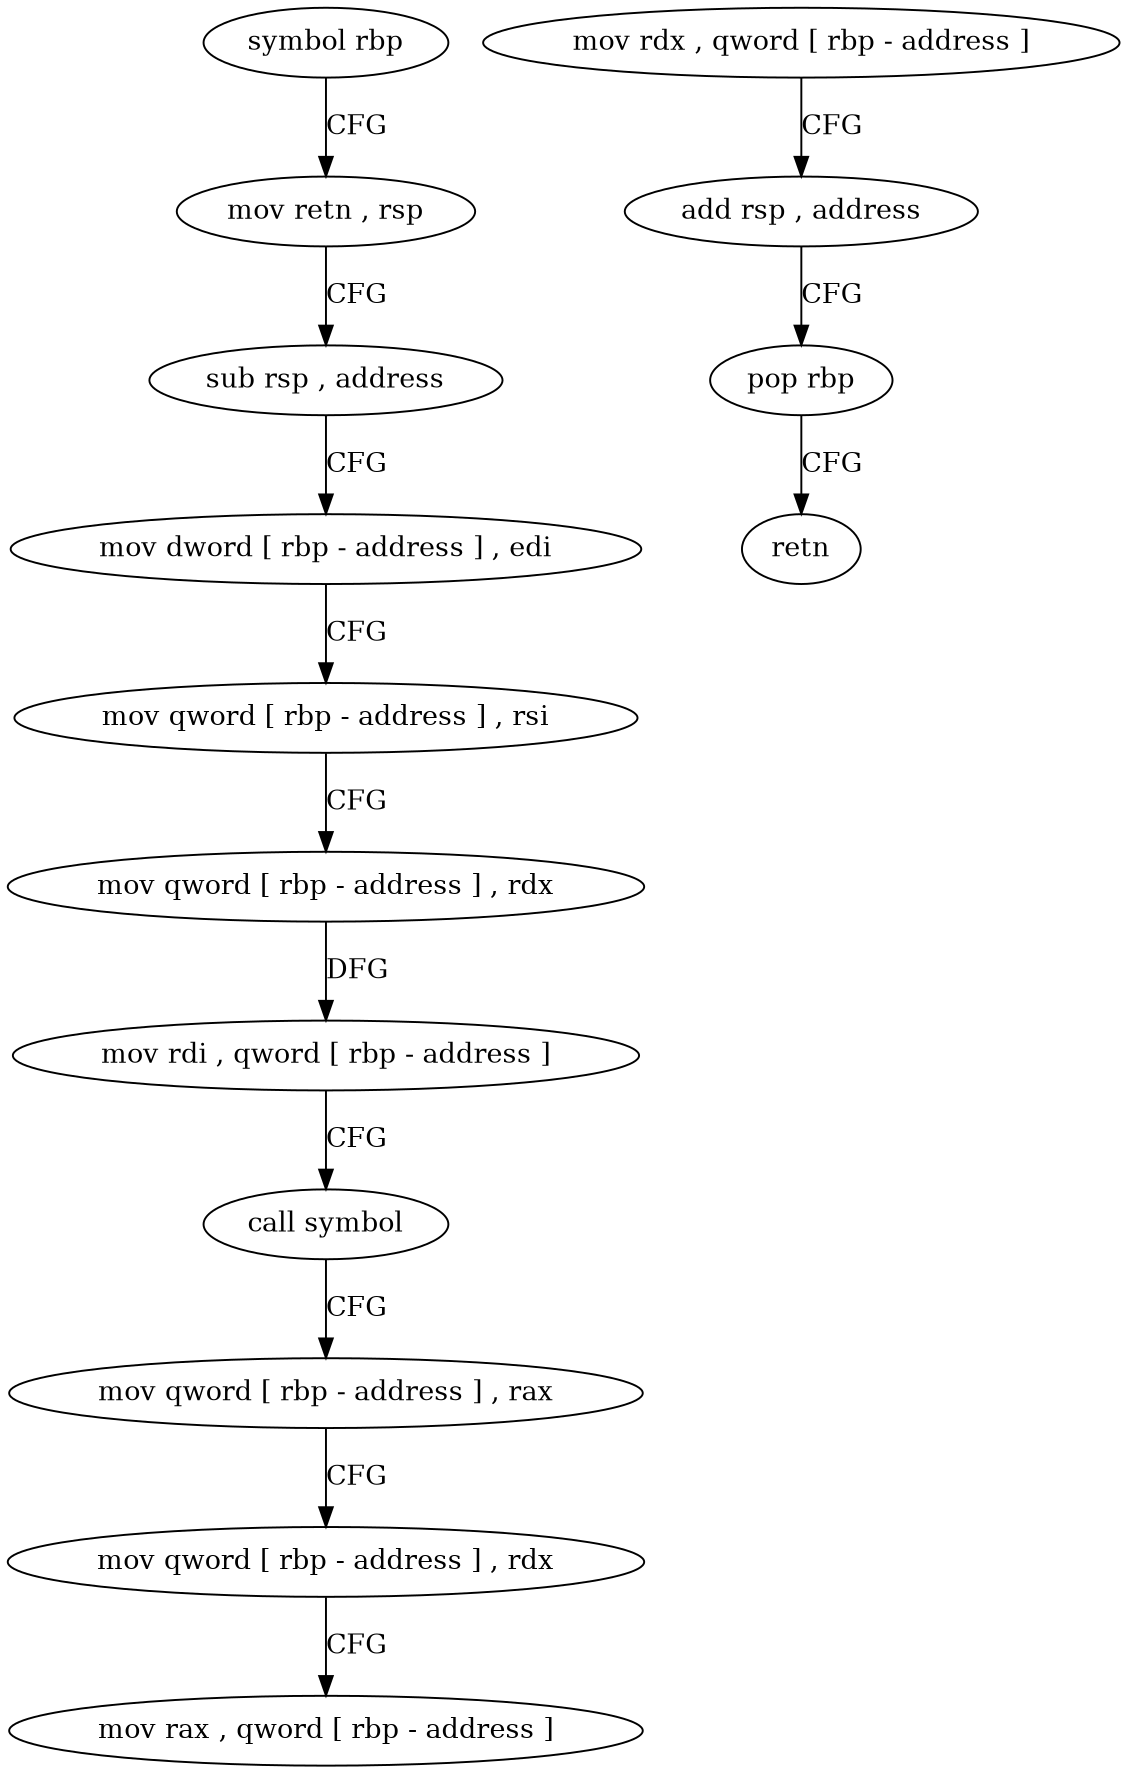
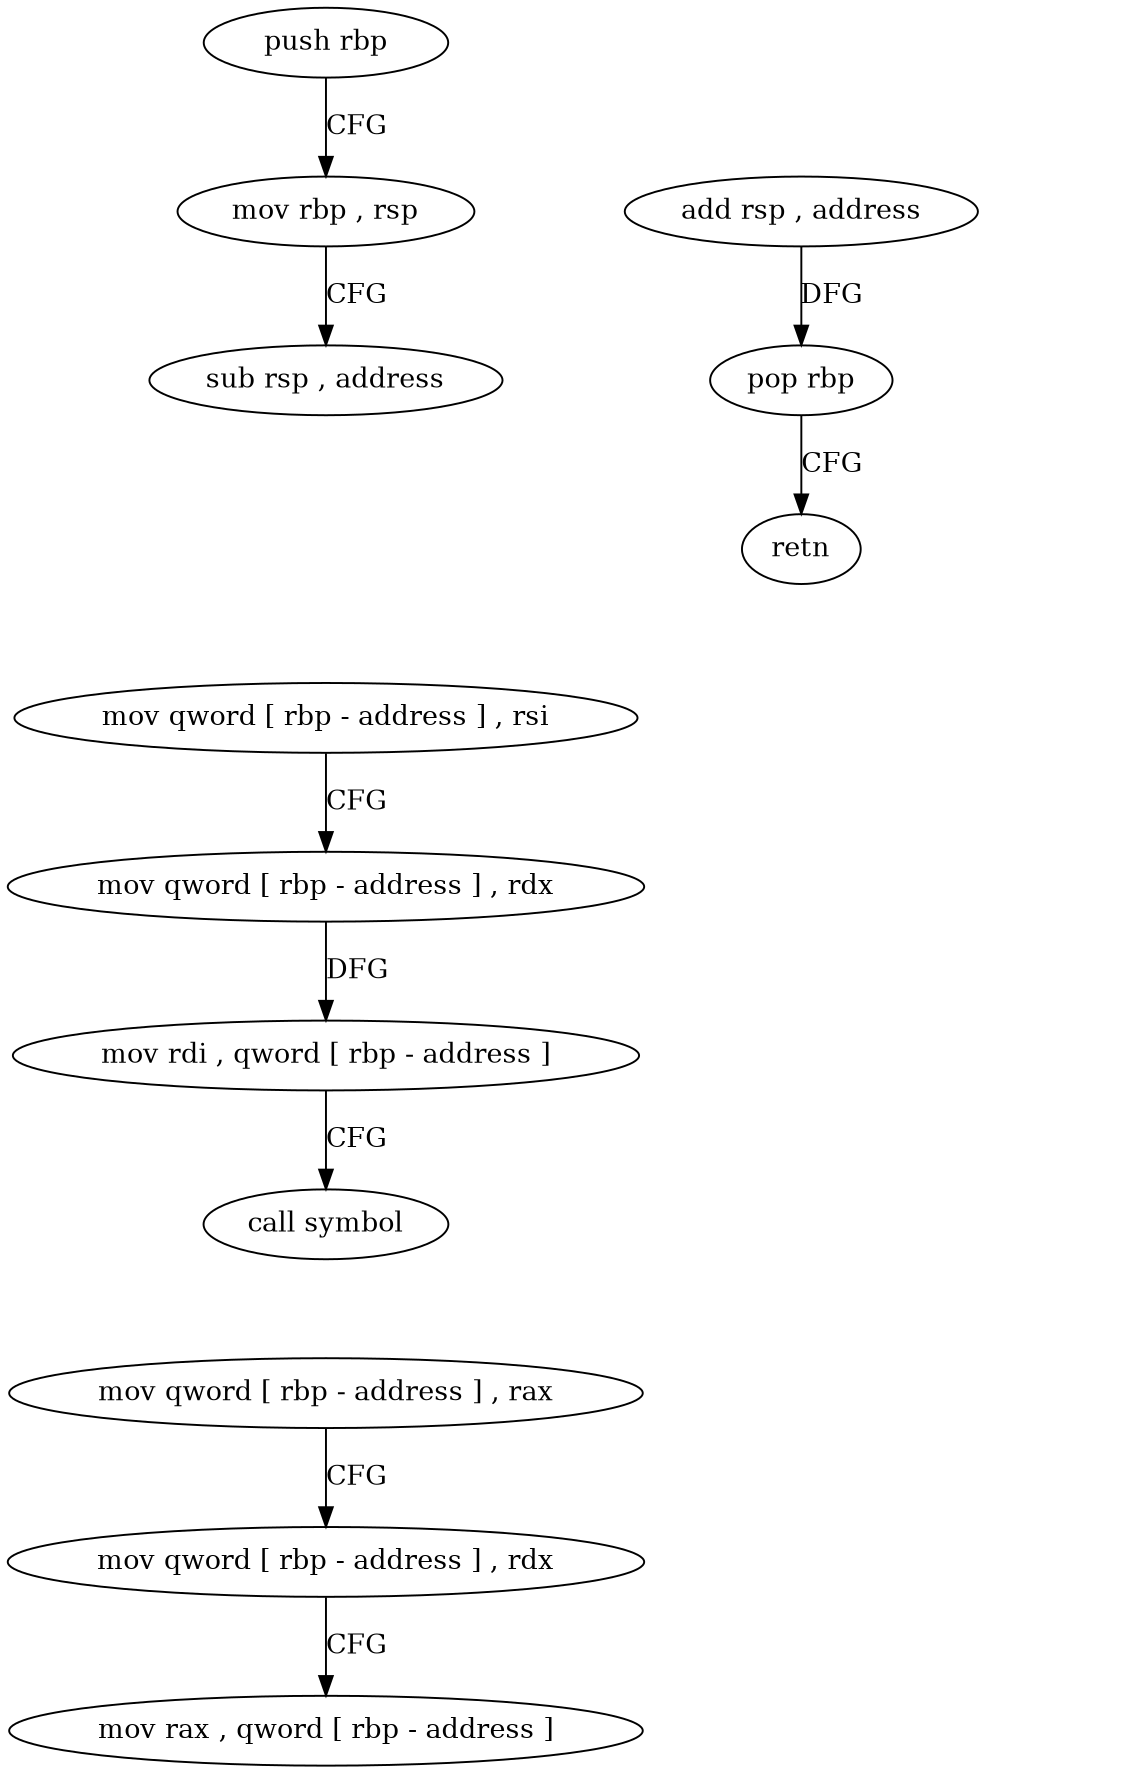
node "symbol rbp": label "symbol rbp" -> "push rbp"
node "mov rdx , qword [ rbp - address ]": removed
node "mov retn , rsp": label "mov retn , rsp" -> "mov rbp , rsp"
edge "add rsp , address" -> "pop rbp": label "CFG" -> "DFG"
node "mov dword [ rbp - address ] , edi": removed
edge "call symbol" -> "mov qword [ rbp - address ] , rax": removed, label "CFG"
